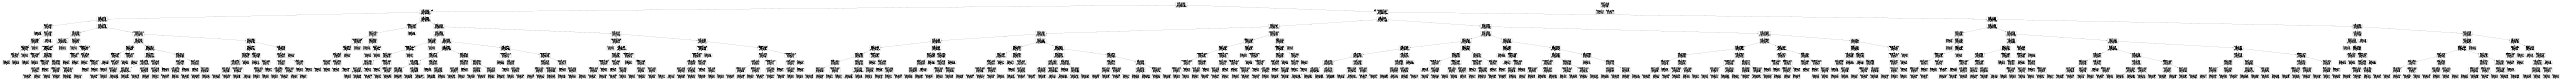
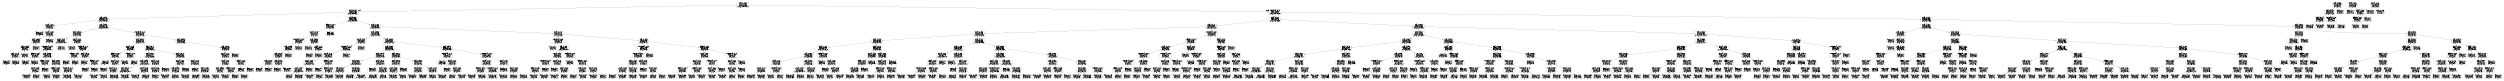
node "price <= 328.5 entropy = 0.4 samples = 126 value = [10, 116]": removed
